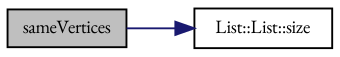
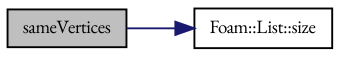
node "List::List::size": label "List::List::size" -> "Foam::List::size"
